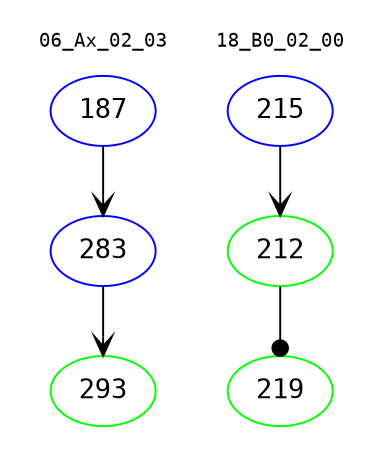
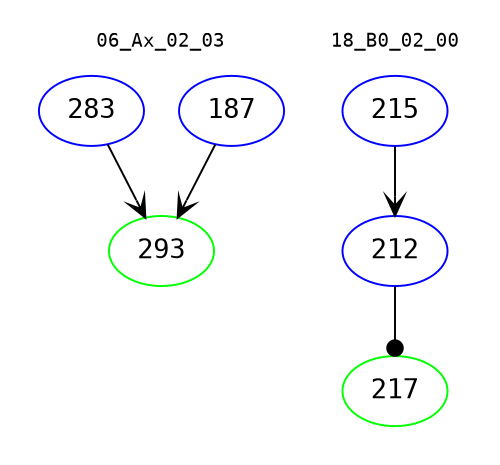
edge "187" -> "283": now "187" -> "293"
node "212": color green -> blue
node "219": label "219" -> "217"
